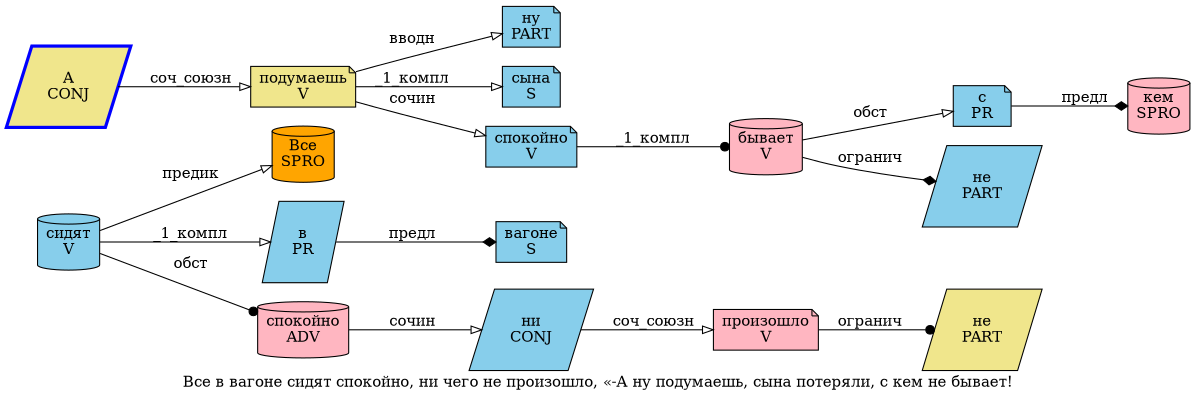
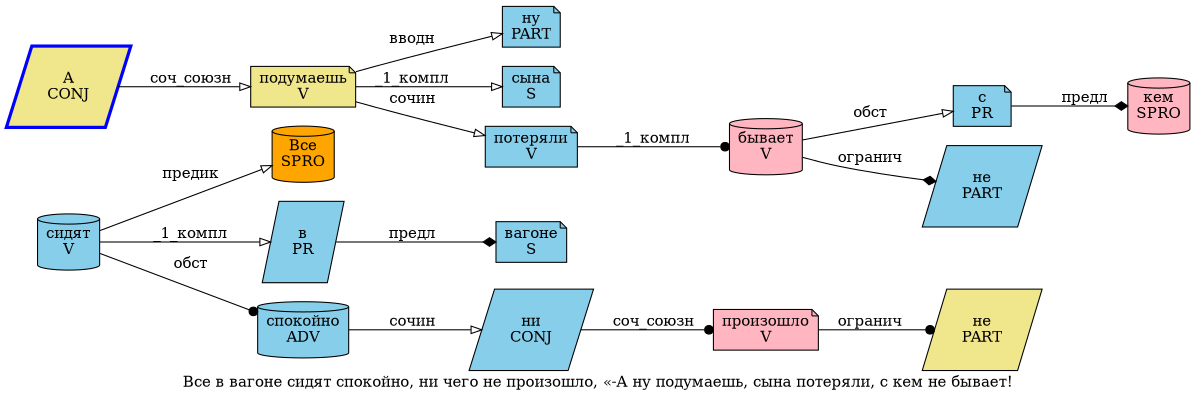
node "спокойно V": label "спокойно V" -> "потеряли V"
node "спокойно ADV": fillcolor lightpink -> skyblue
edge "ни CONJ" -> "произошло V": arrowhead onormal -> dot
